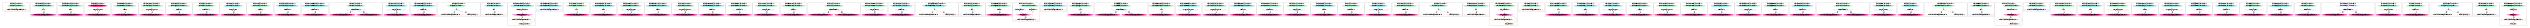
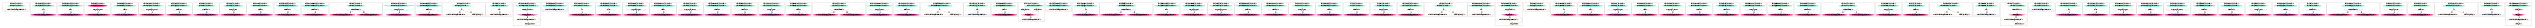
node "public void coastwaysHorntip() throws Throwable  <2...6>": shape ellipse -> diamond
node "public void xanthodermAgnosis() throws Throwable  <2...8>": fillcolor white -> aquamarine
